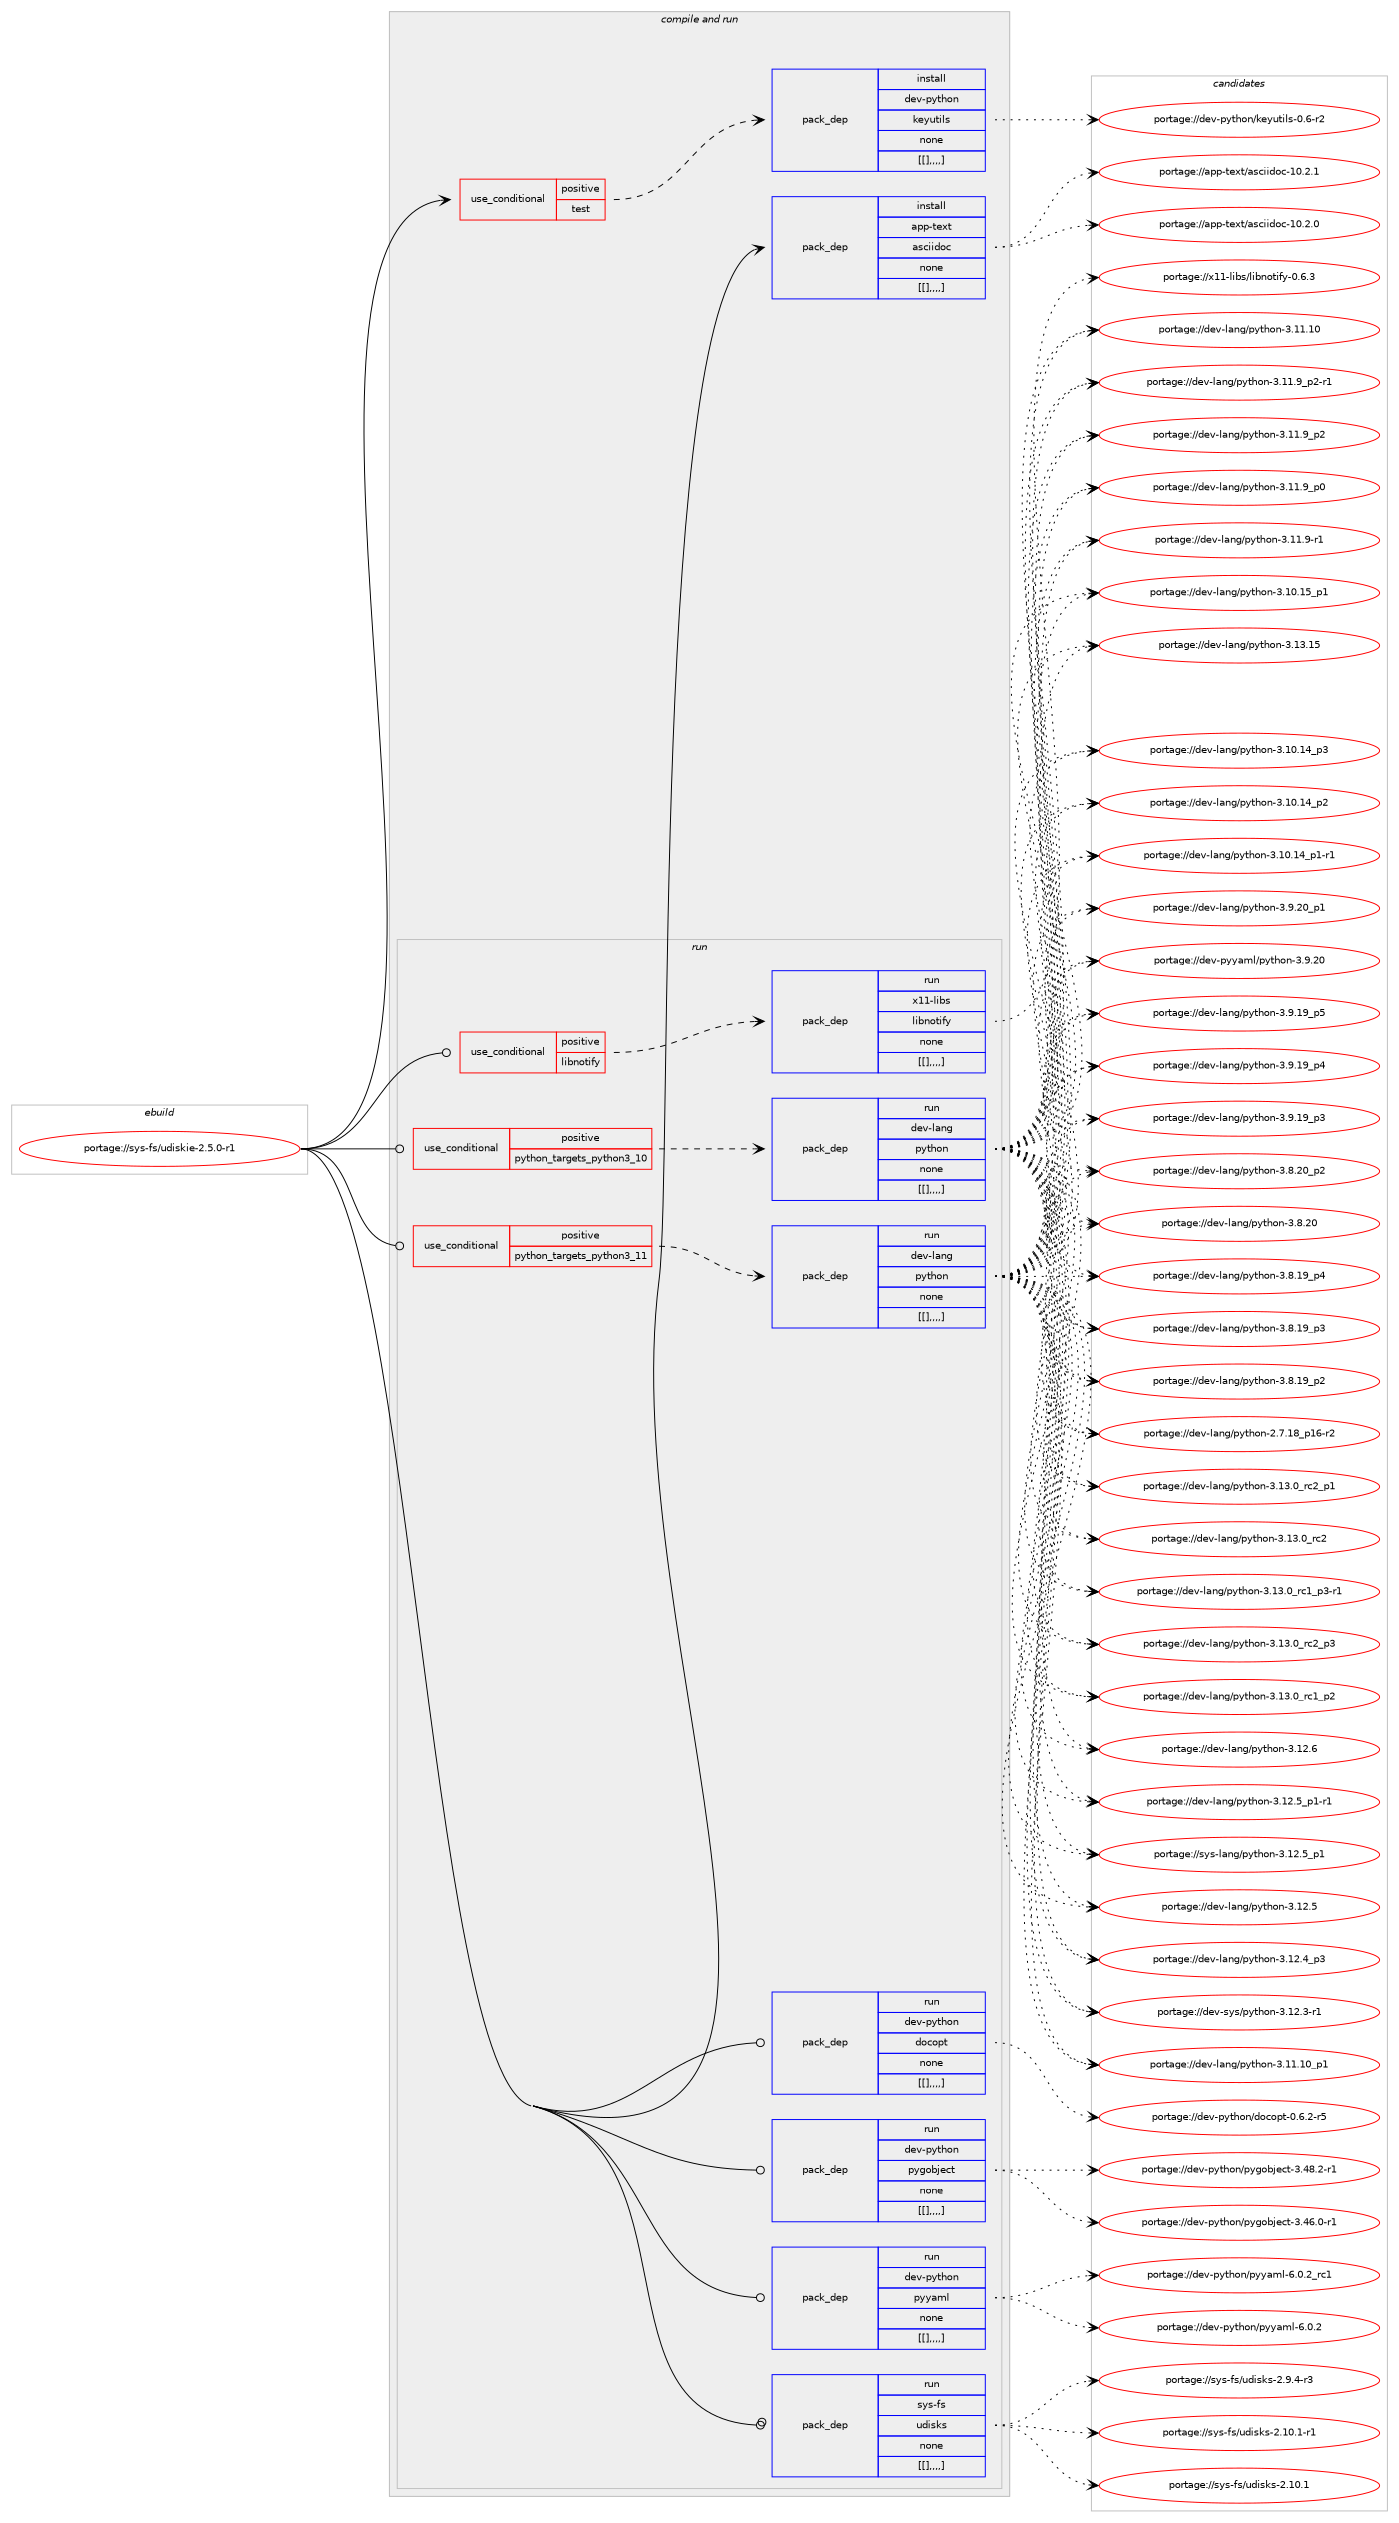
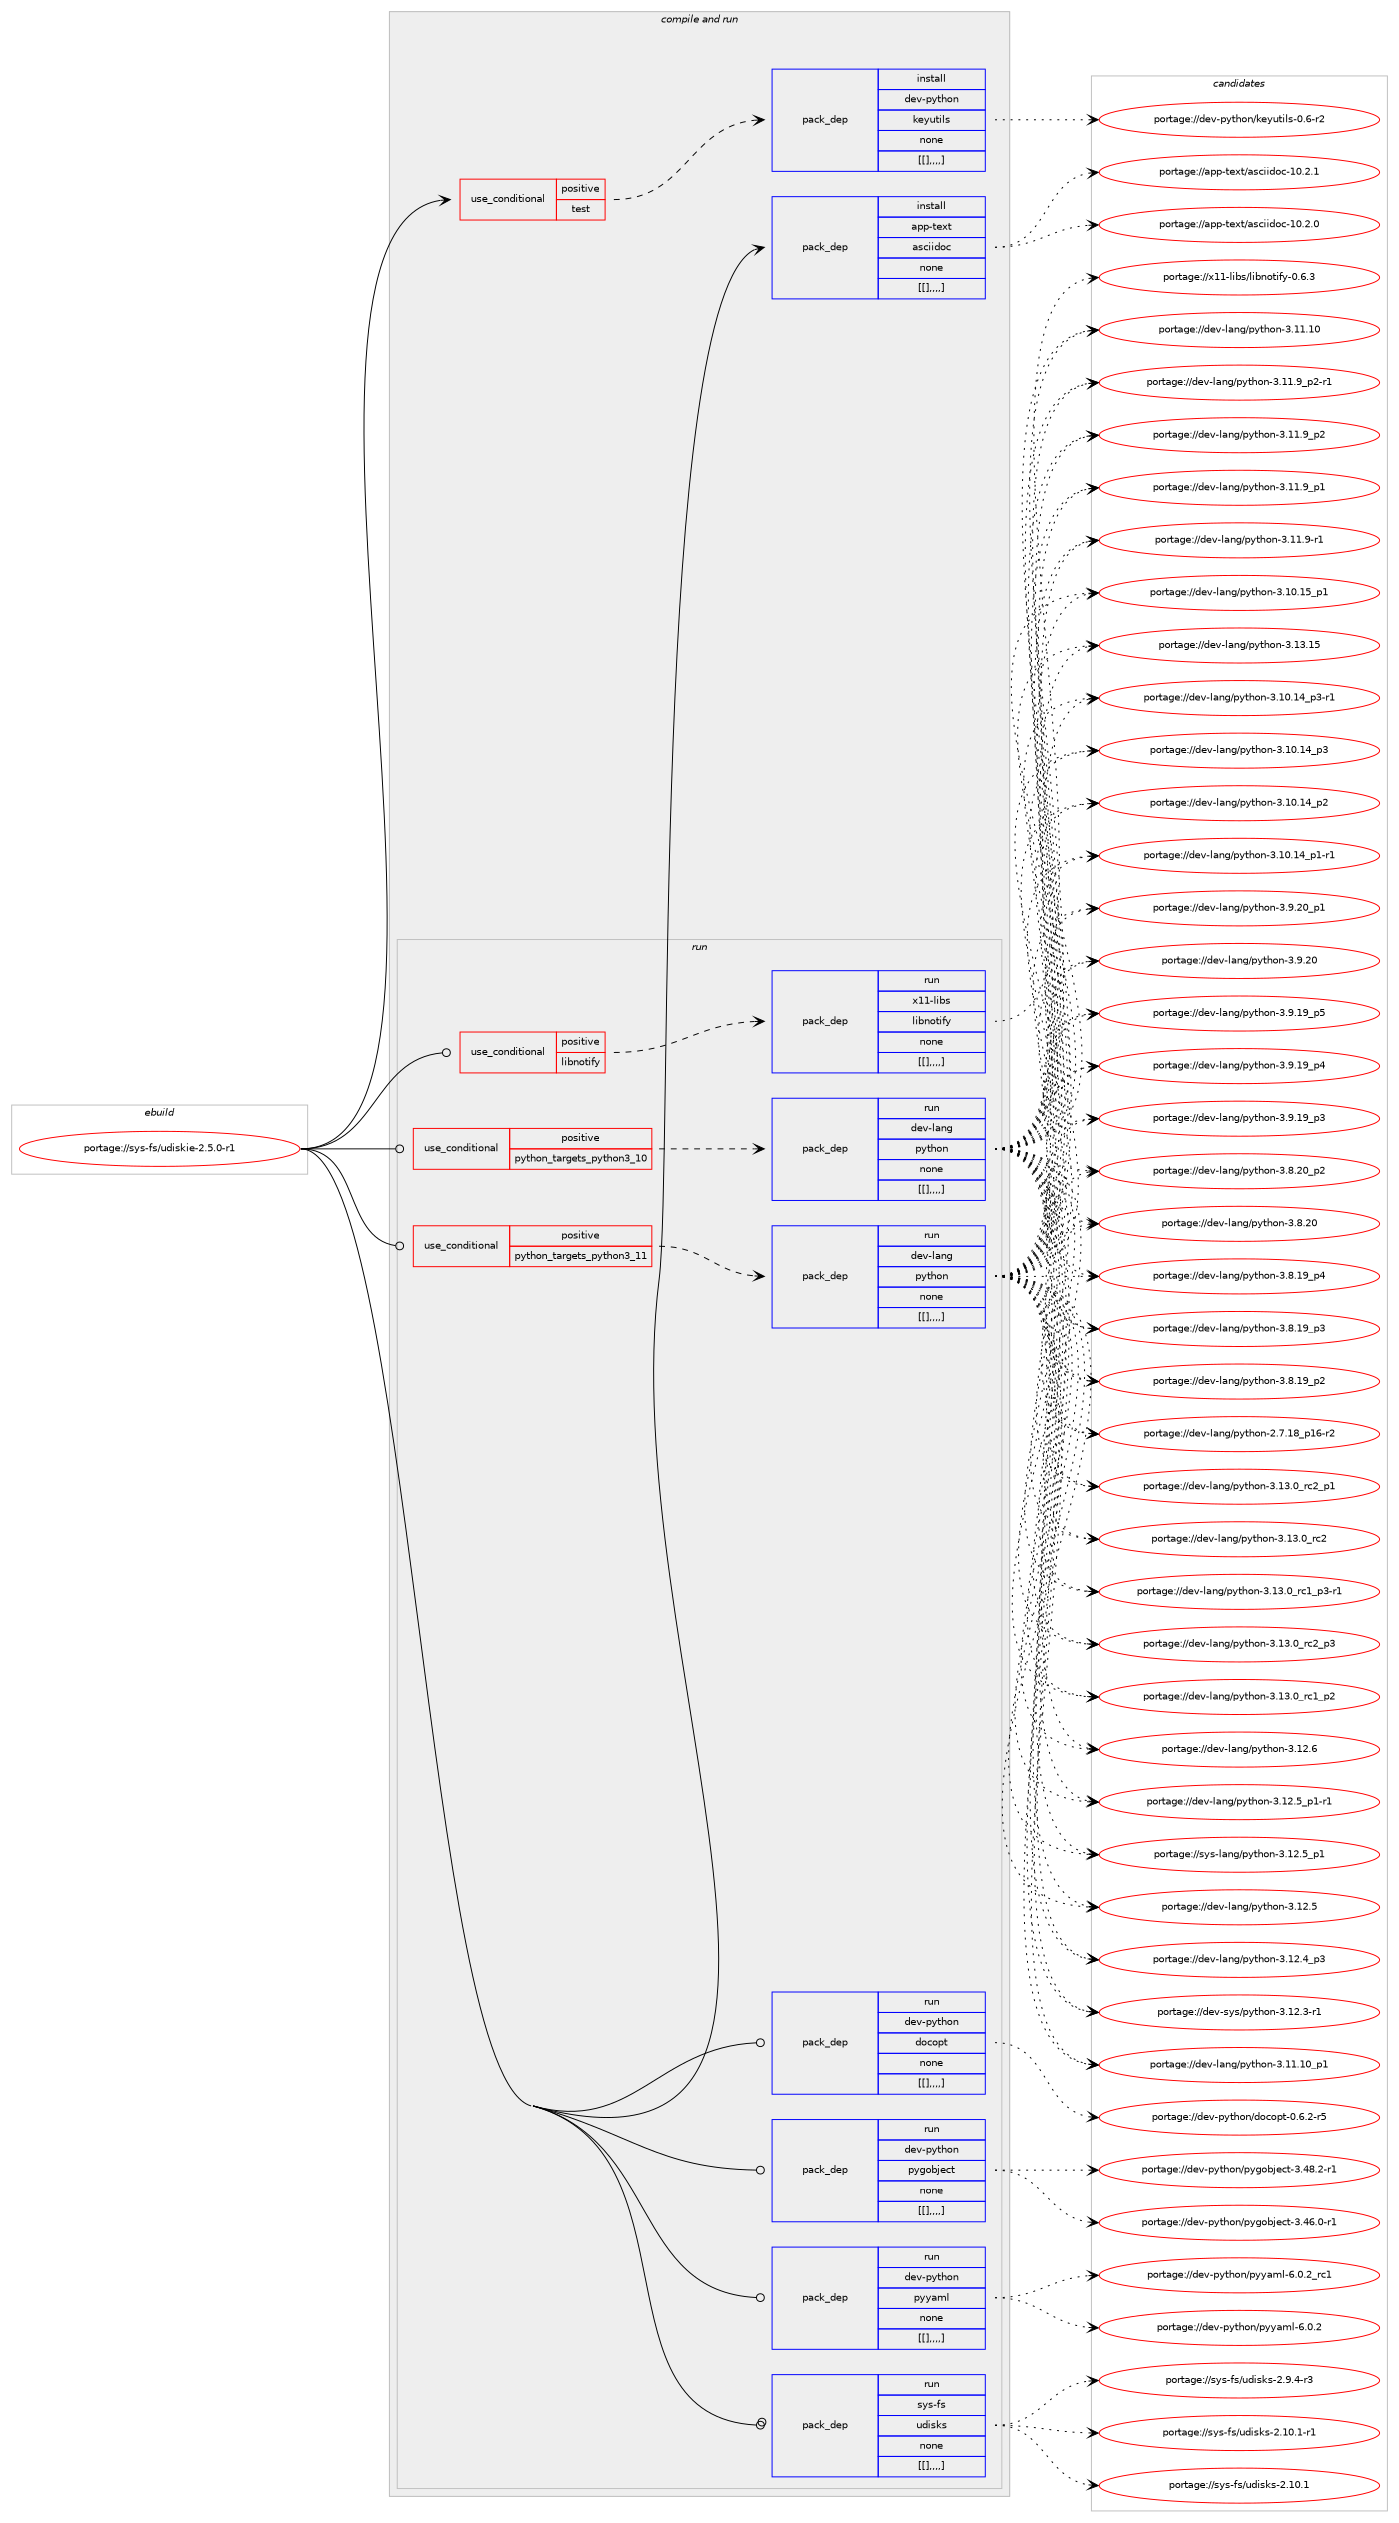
node "portage://dev-lang/python-3.11.9_p0": label "portage://dev-lang/python-3.11.9_p0" -> "portage://dev-lang/python-3.11.9_p1"
node "portage://dev-lang/python-3.10.14_p3-r1": added
node "portage://dev-pyyaml/python-3.9.20": label "portage://dev-pyyaml/python-3.9.20" -> "portage://dev-lang/python-3.9.20"
